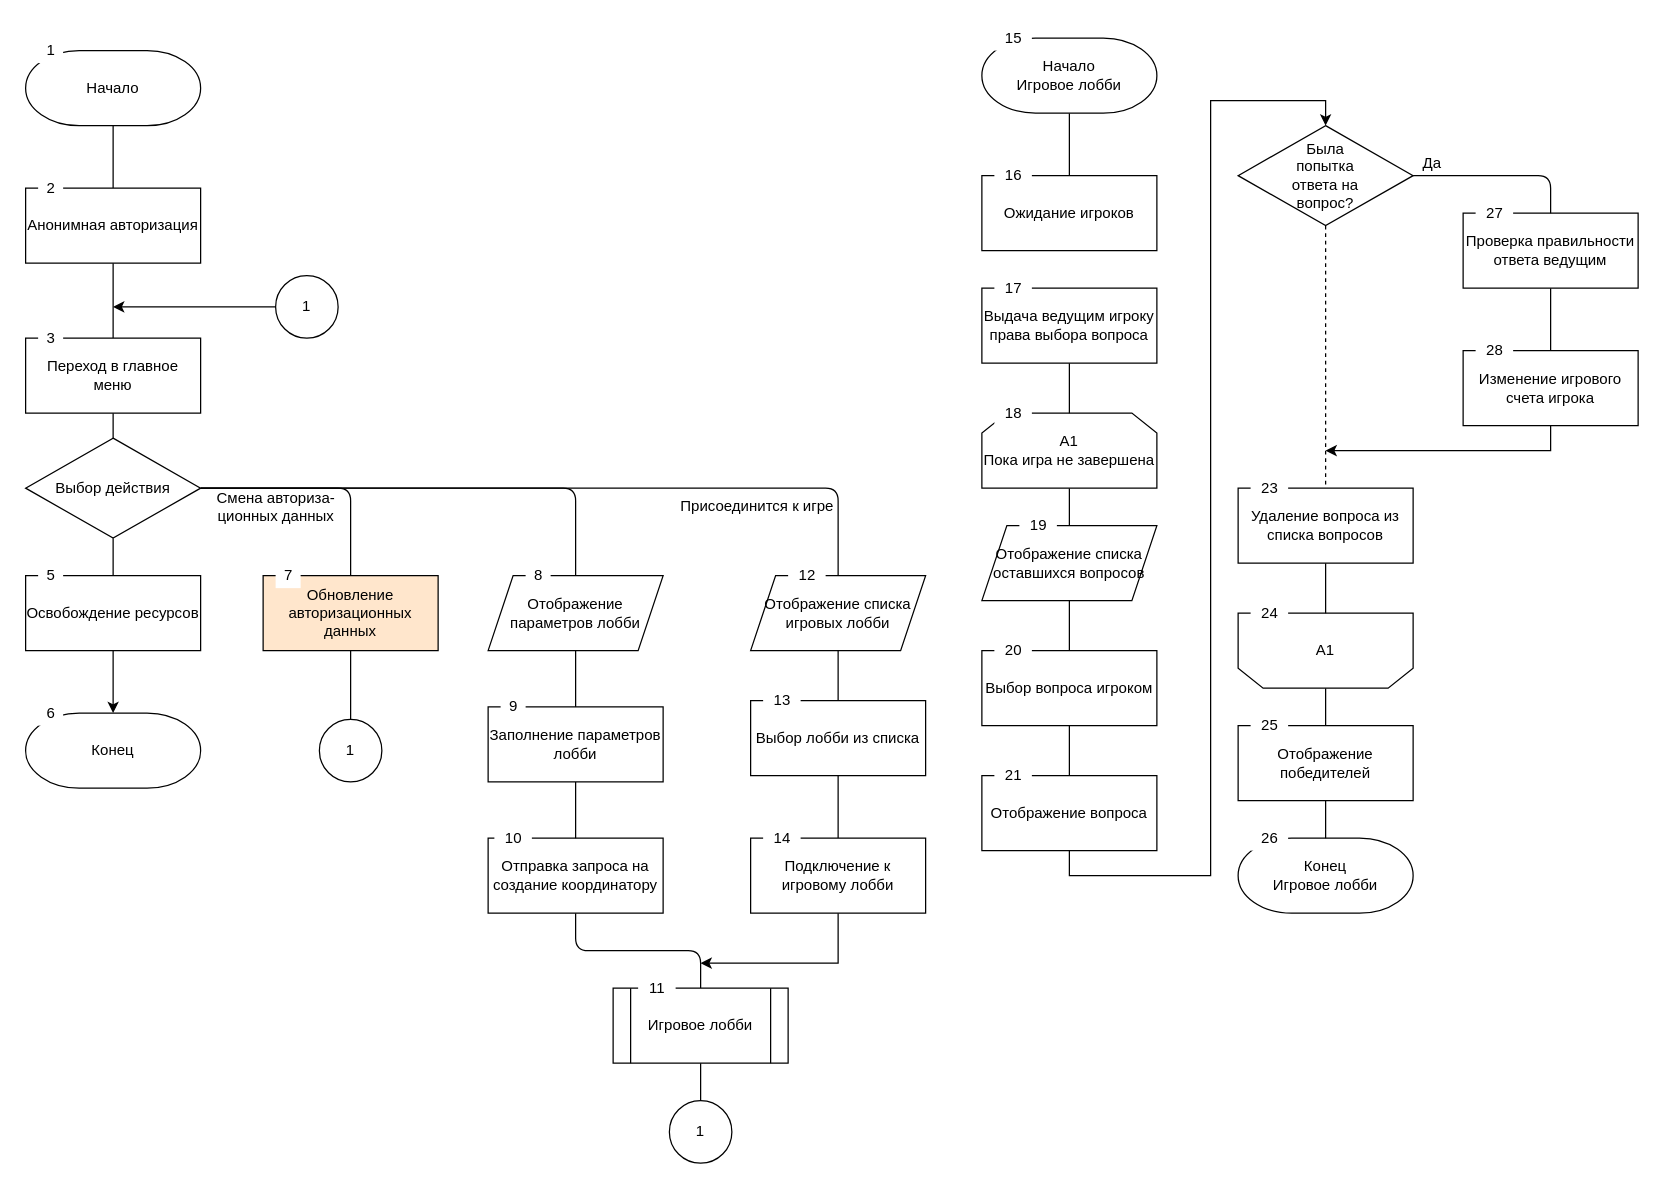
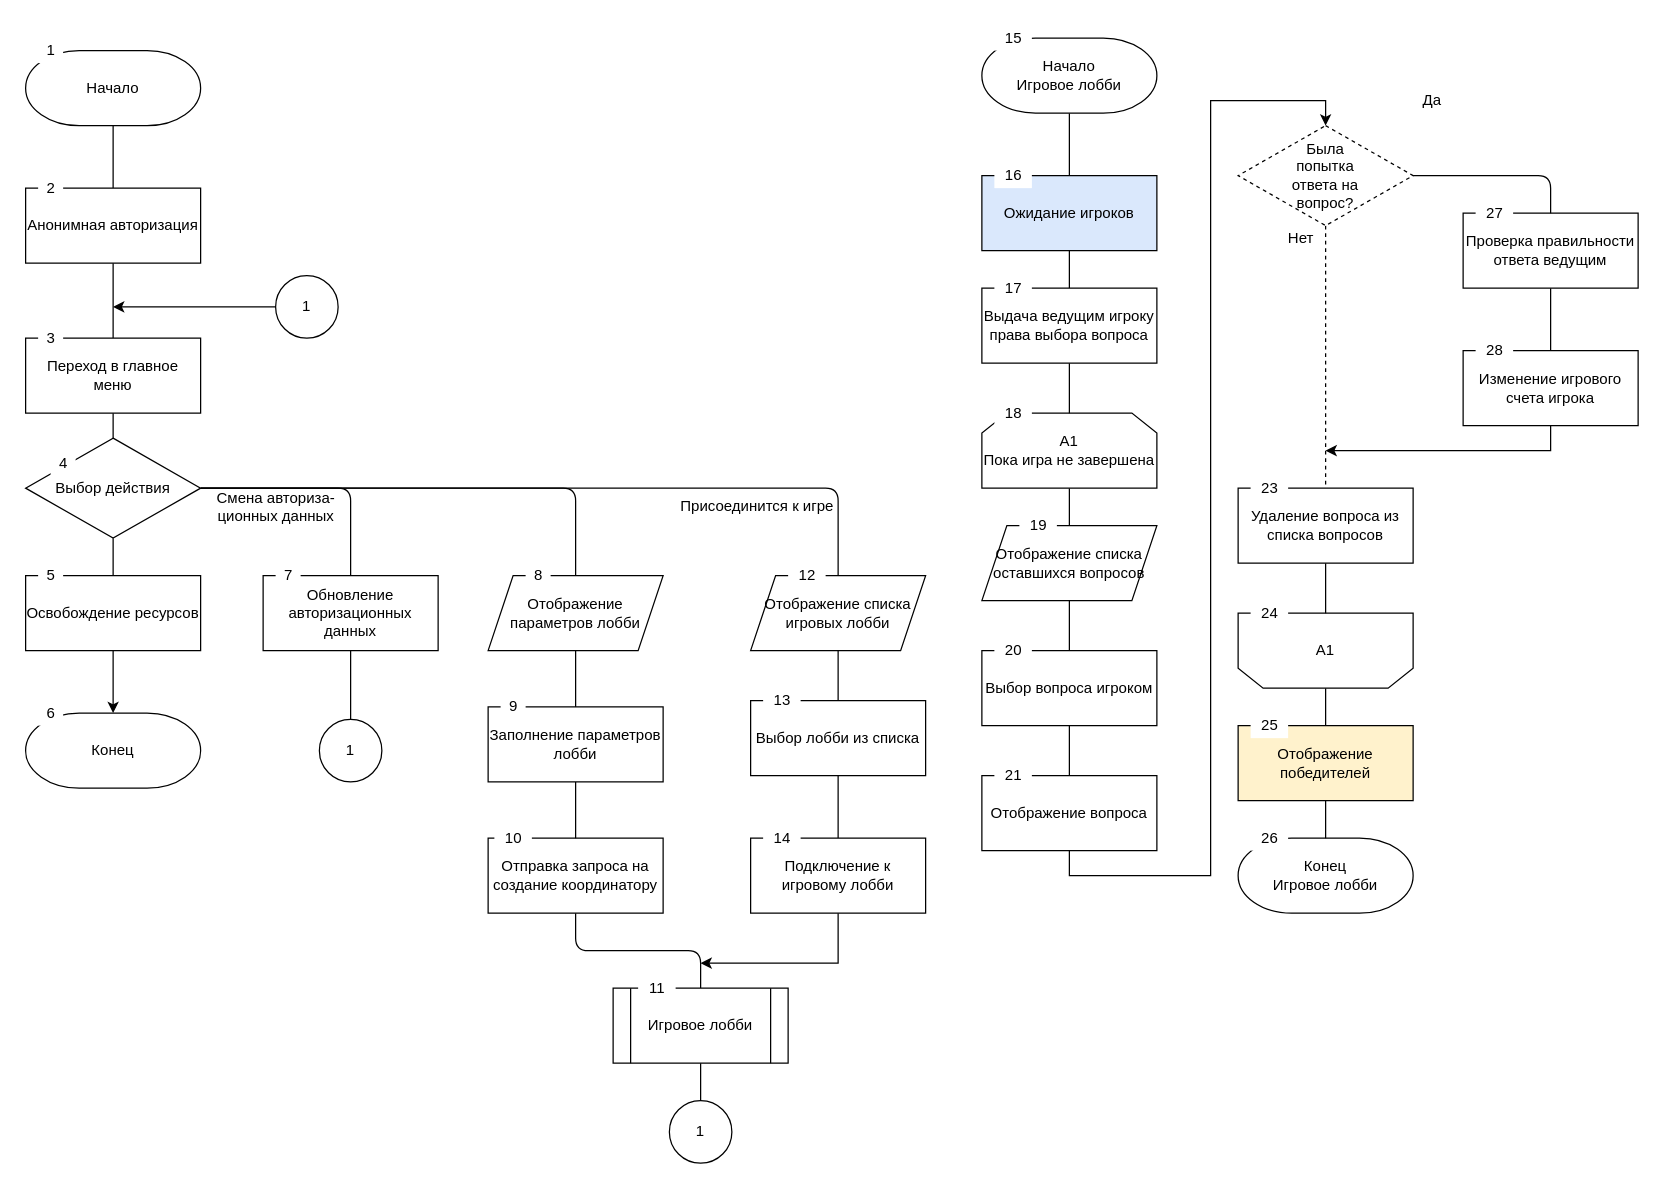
node "Да": moved (1432, 163) -> (1432, 101)
node "Была попытка ответа на вопрос?": style solid -> dashed
node "Ожидание игроков": fillcolor #ffffff -> #dae8fc
node "Нет": added
edge "Ожидание игроков" -- "Выдача ведущим игроку права выбора вопроса": added
node "4": added
node "Обновление авторизационных данных": fillcolor #ffe6cc -> #ffffff
node "Отображение победителей": fillcolor #ffffff -> #fff2cc
